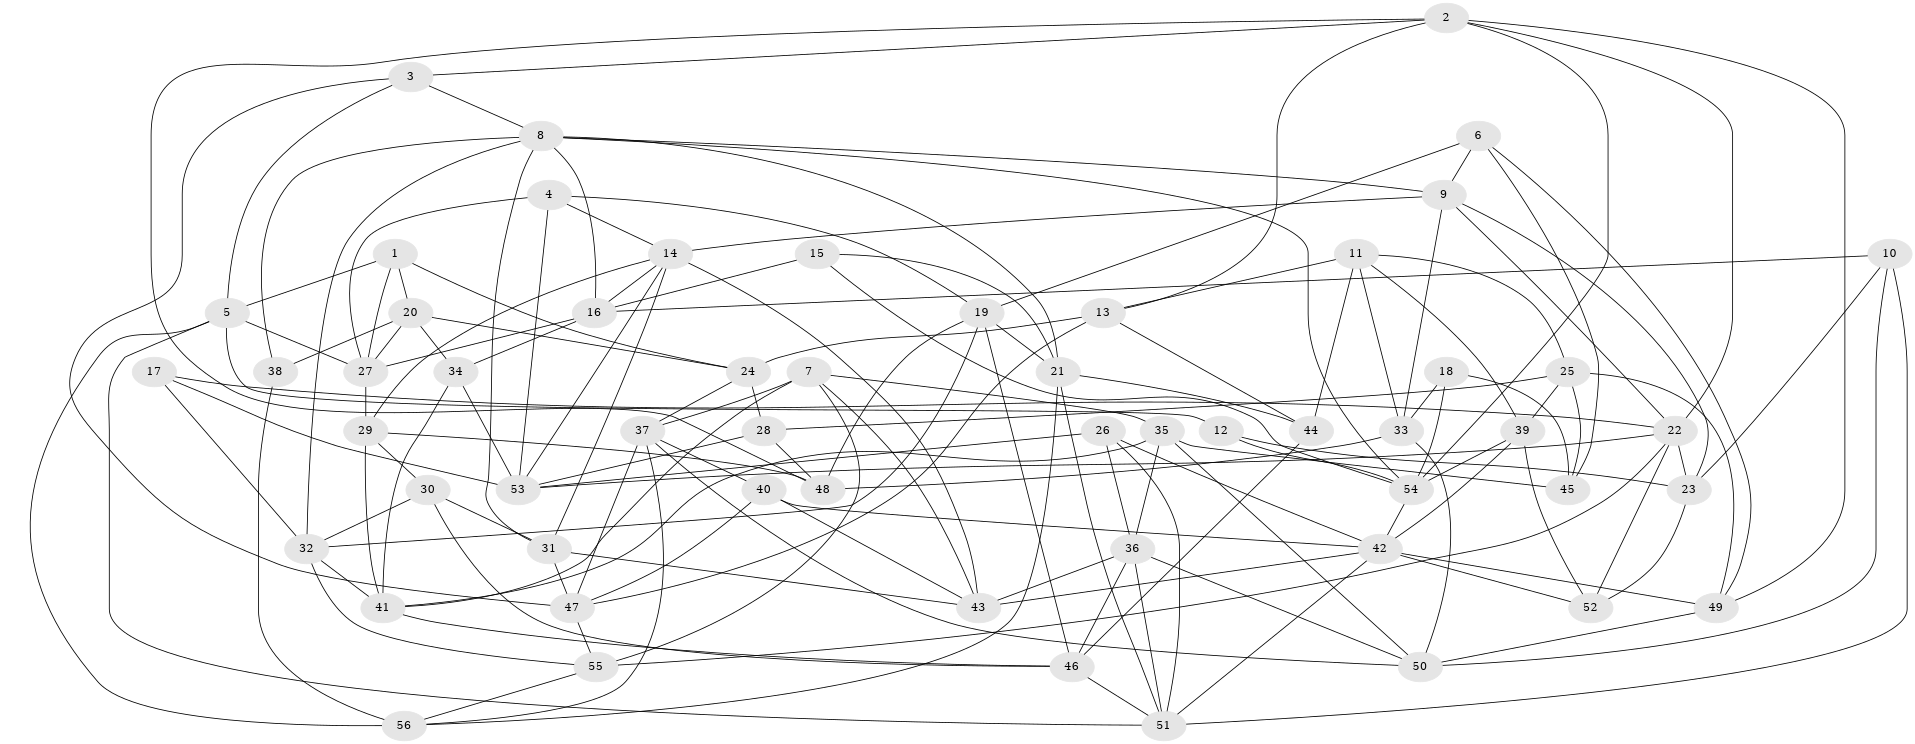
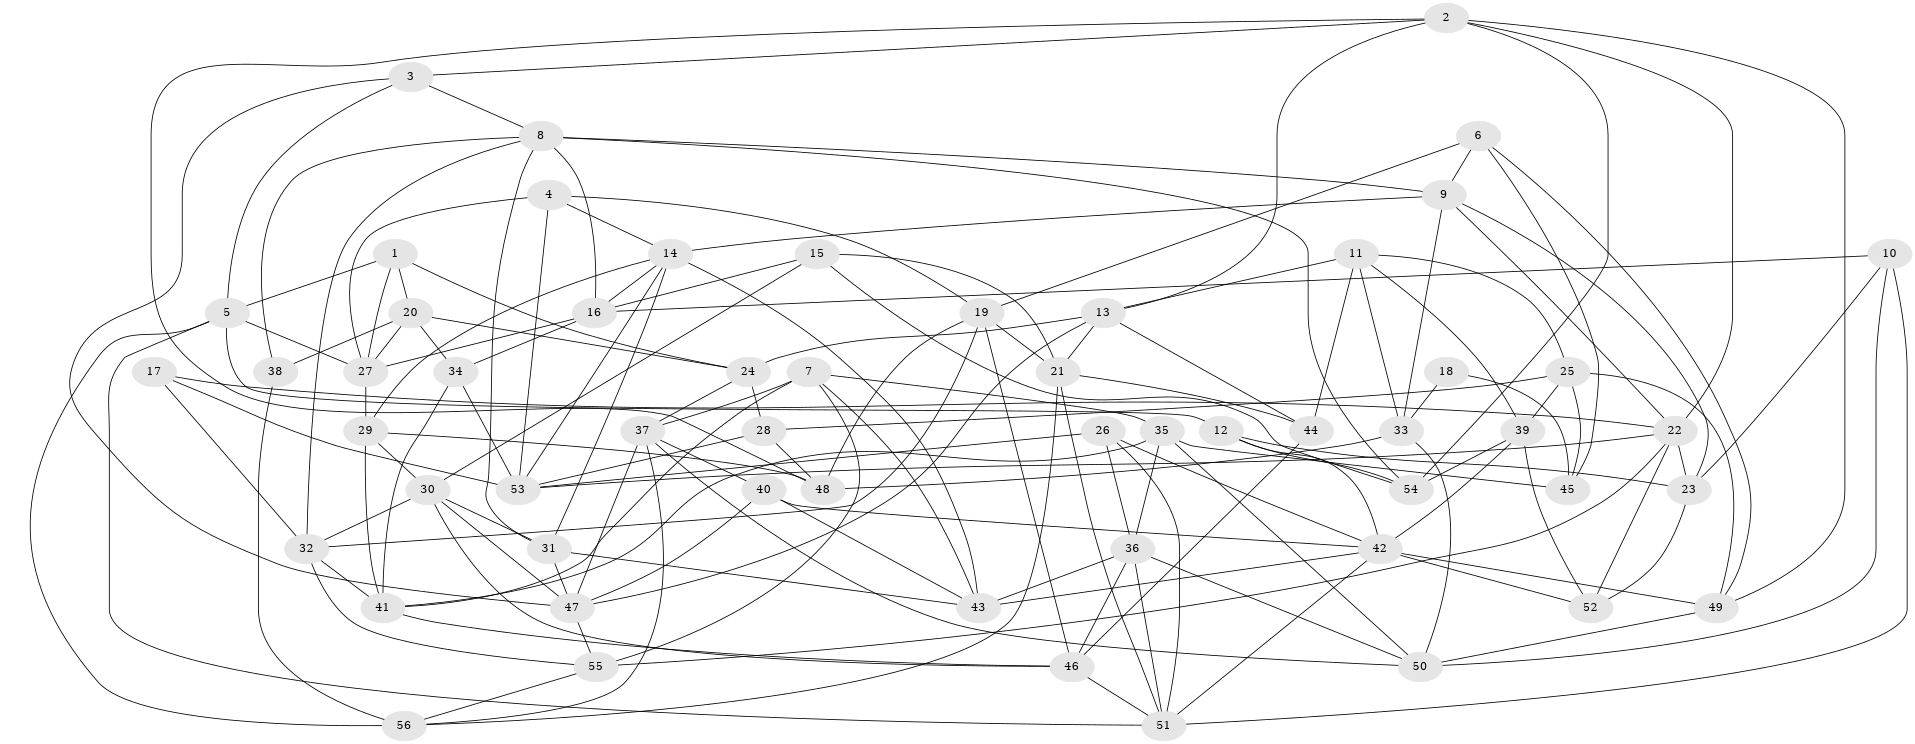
edge "8" -- "21": now "13" -- "21"
edge "15" -- "30": added
edge "18" -- "54": removed
edge "54" -- "42": now "12" -- "42"
edge "30" -- "47": added
